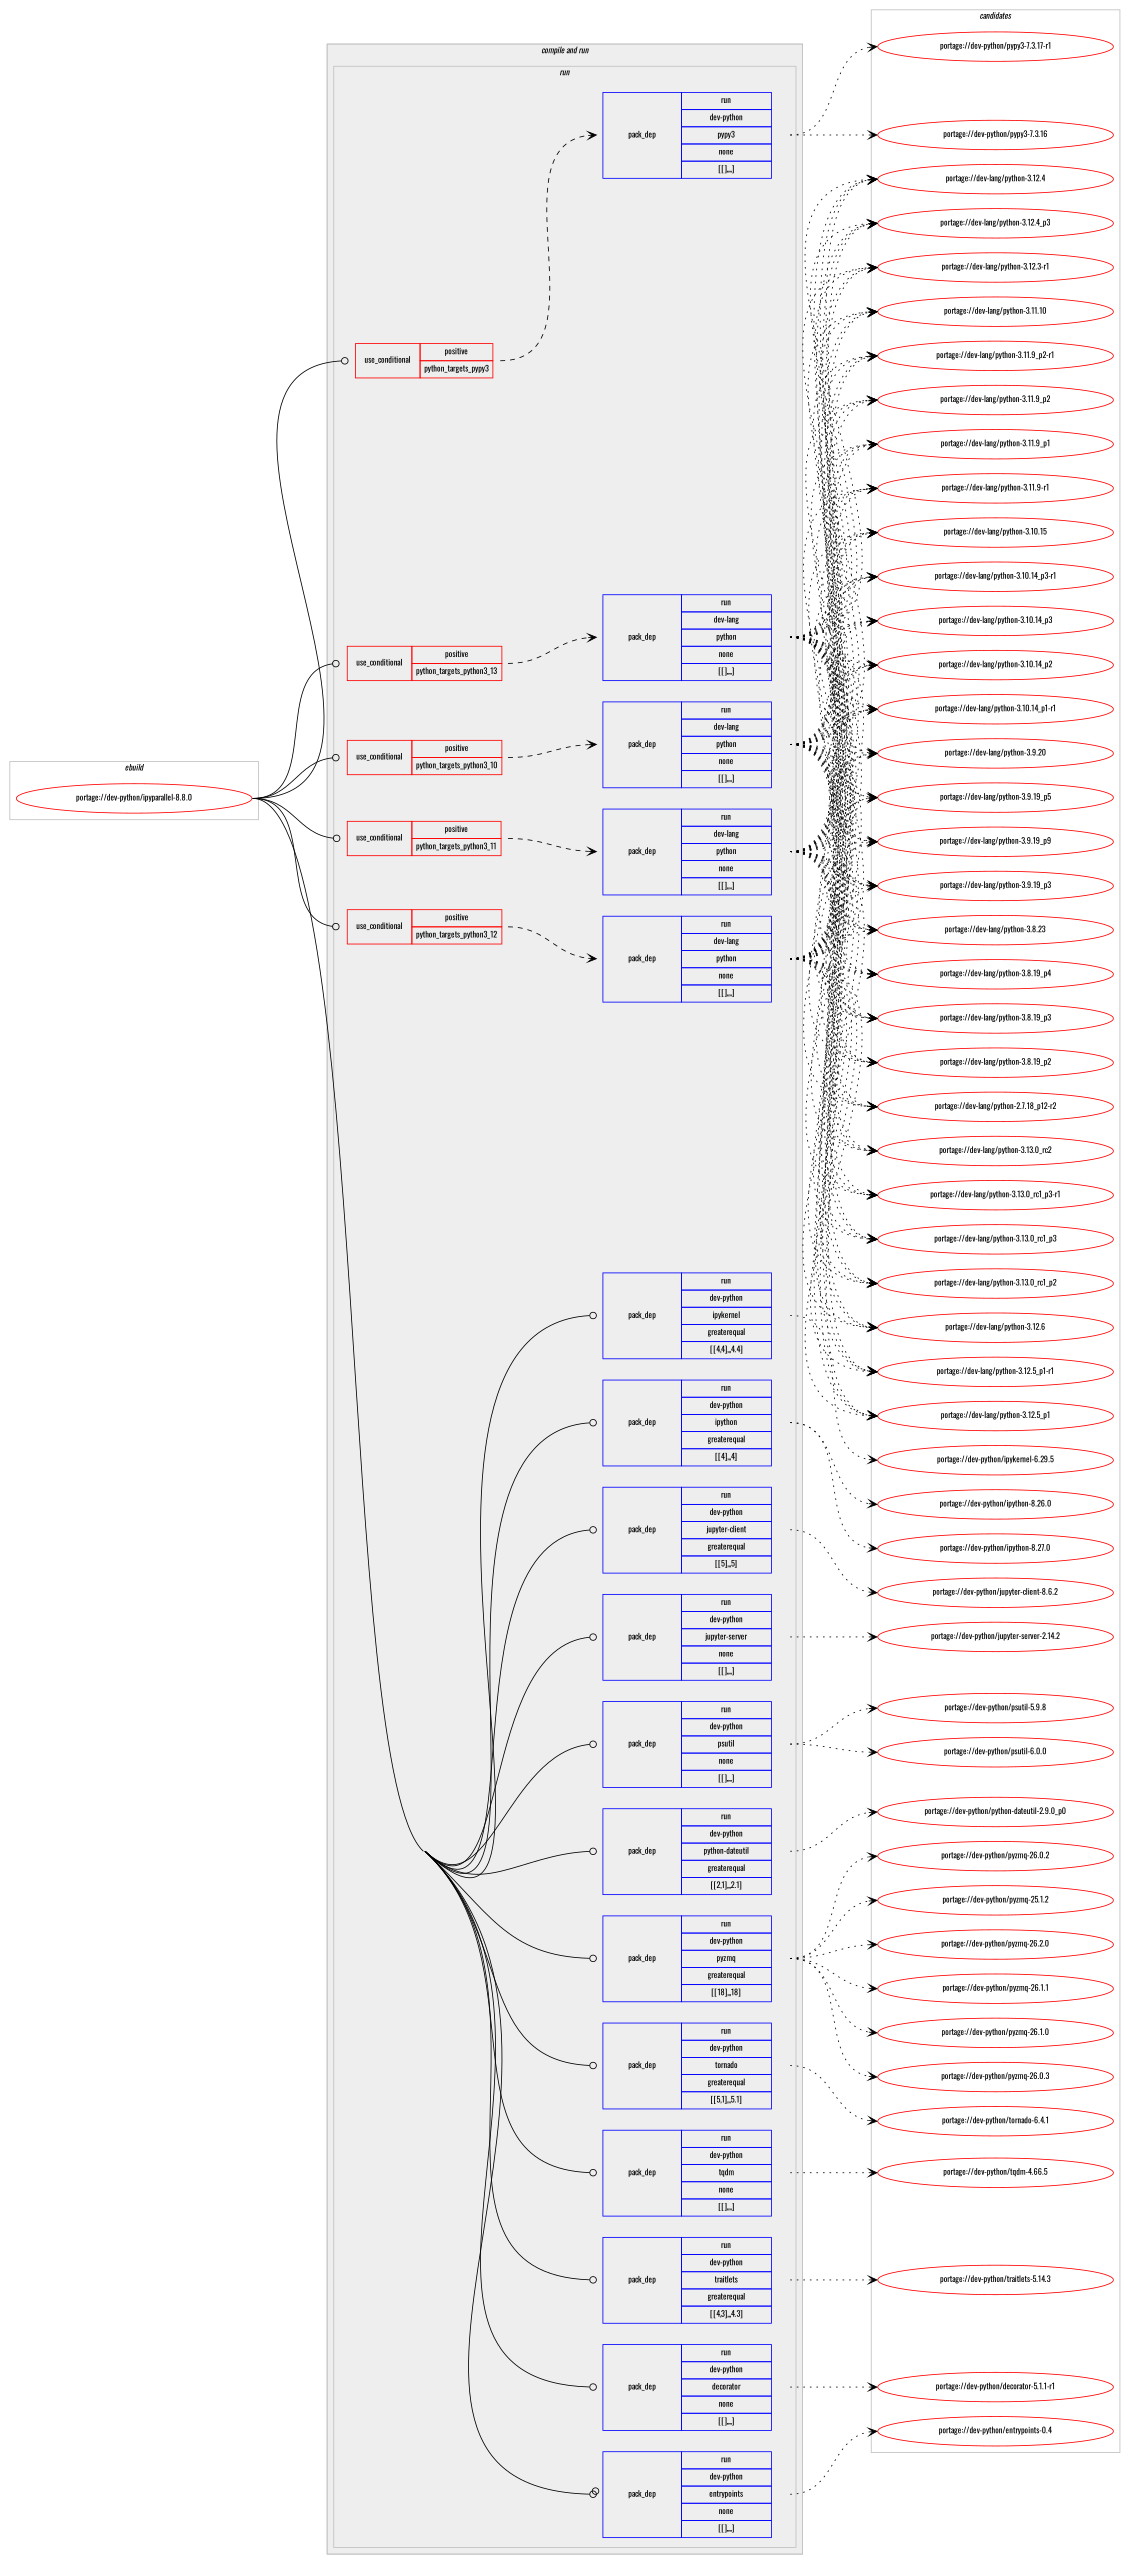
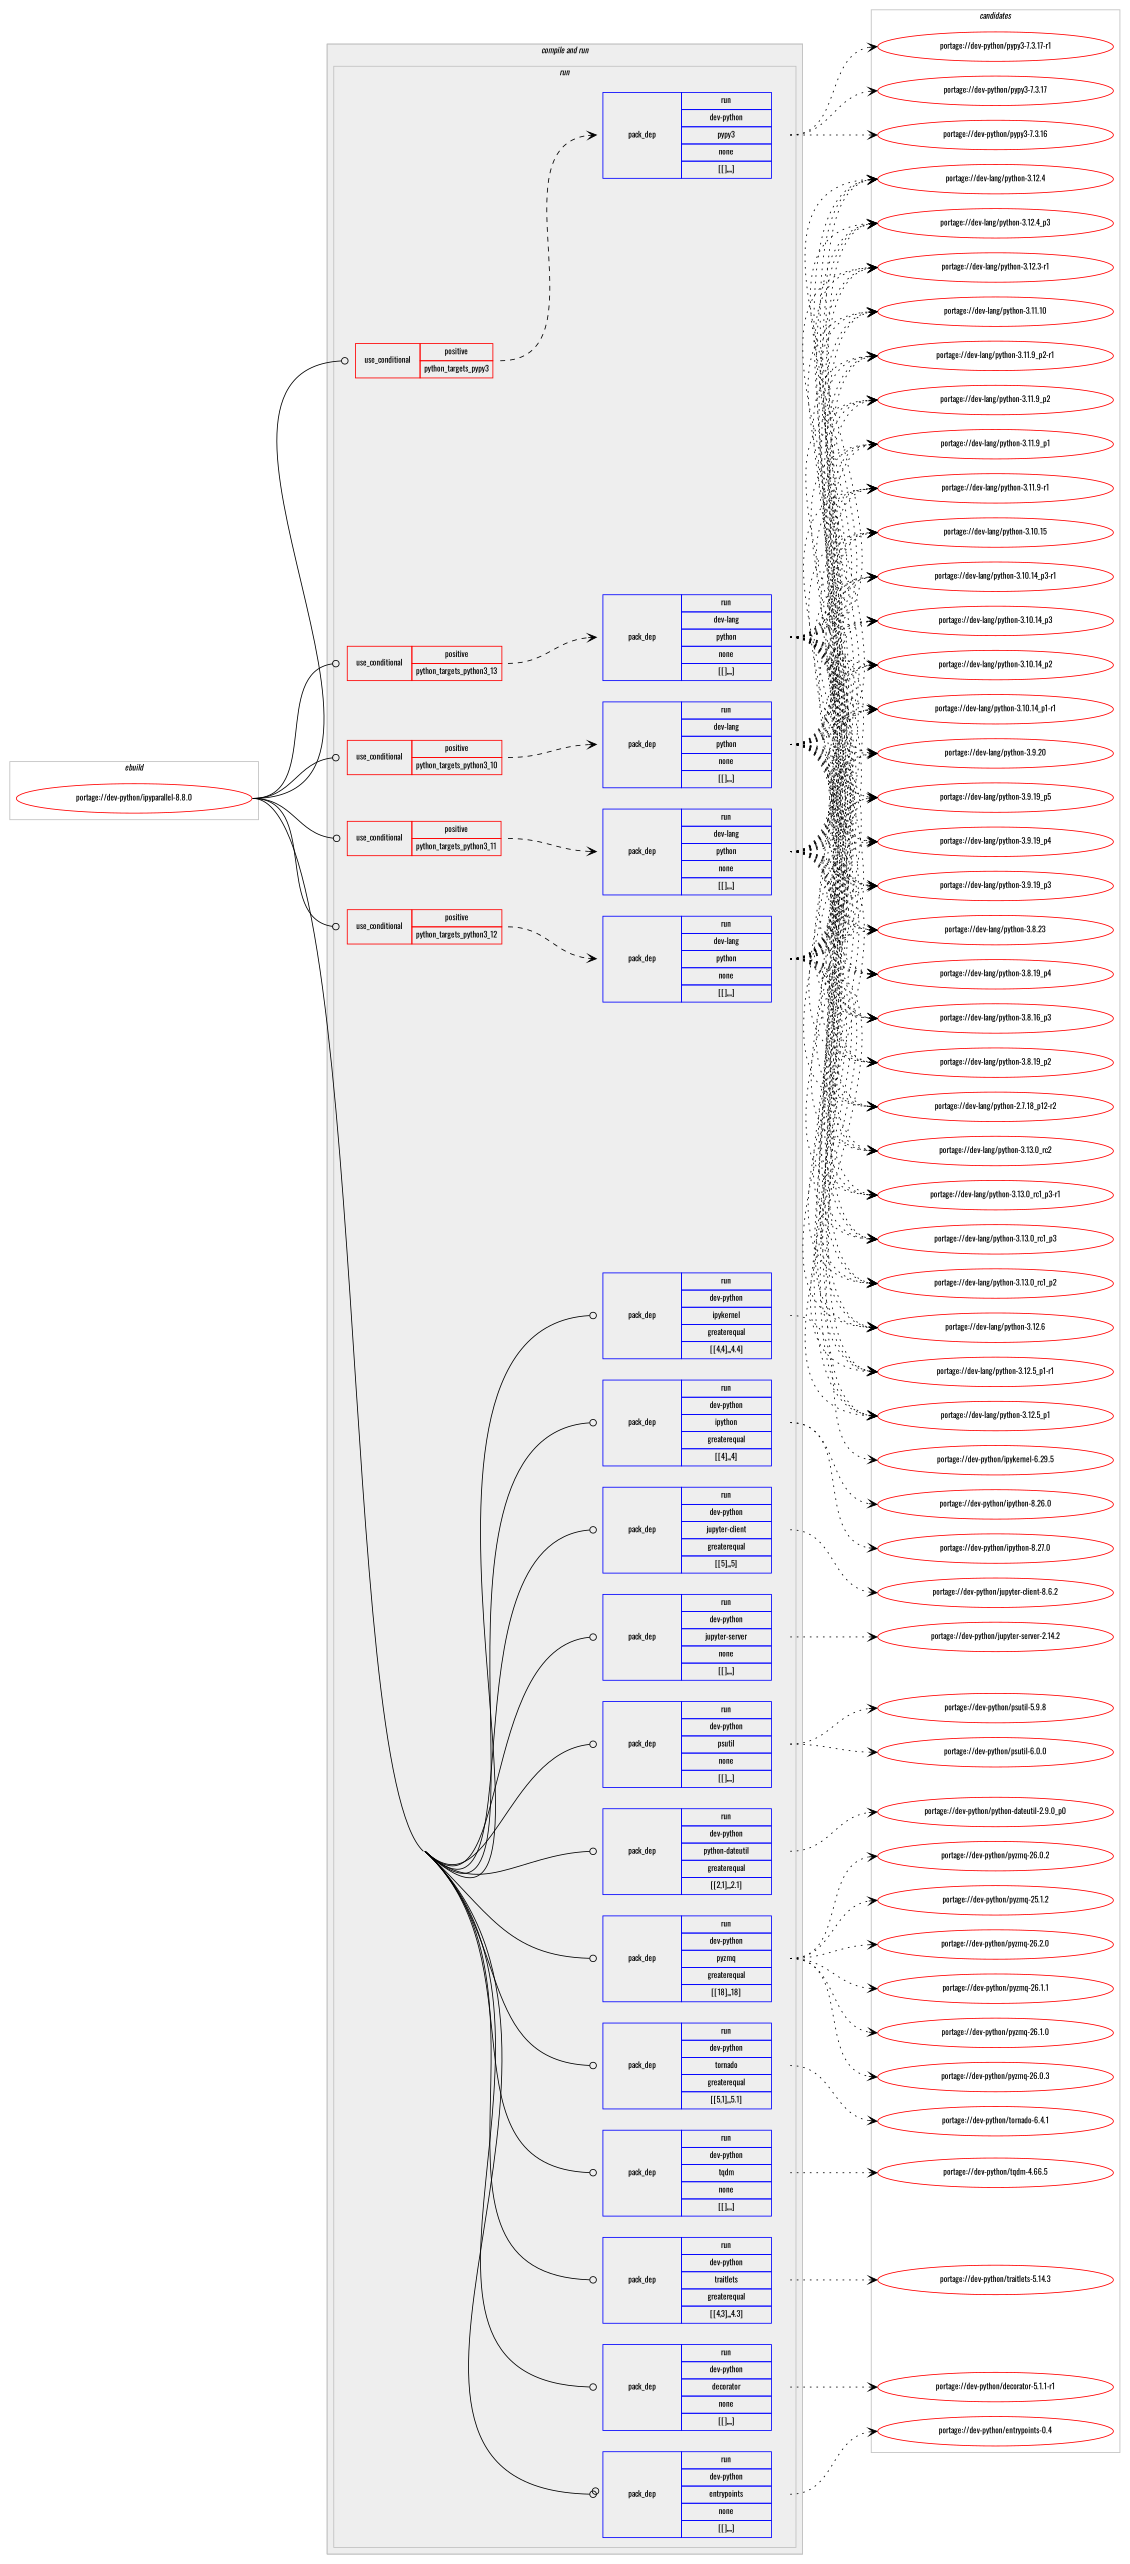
node "portage://dev-python/pypy3-7.3.17": added
node "portage://dev-lang/python-3.9.19_p9": label "portage://dev-lang/python-3.9.19_p9" -> "portage://dev-lang/python-3.9.19_p4"
node "portage://dev-lang/python-3.8.19_p3": label "portage://dev-lang/python-3.8.19_p3" -> "portage://dev-lang/python-3.8.16_p3"
